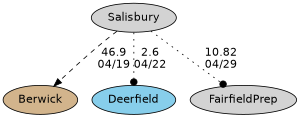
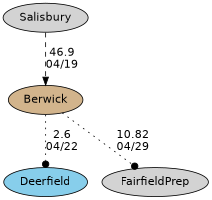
edge "Salisbury" -> "Deerfield": now "Berwick" -> "Deerfield"
edge "Salisbury" -> "FairfieldPrep": now "Berwick" -> "FairfieldPrep"
